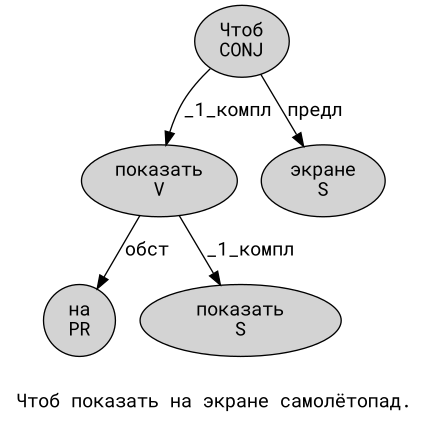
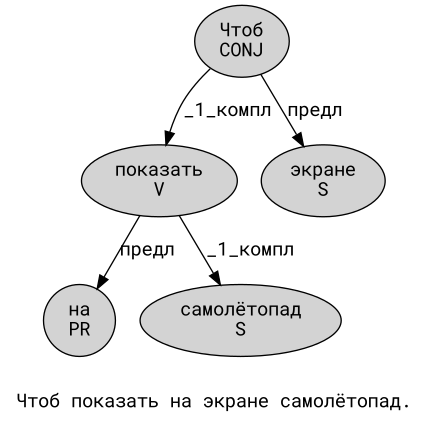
edge "показать V" -> "на PR": label "обст" -> "предл"
node "показать S": label "показать S" -> "самолётопад S"
